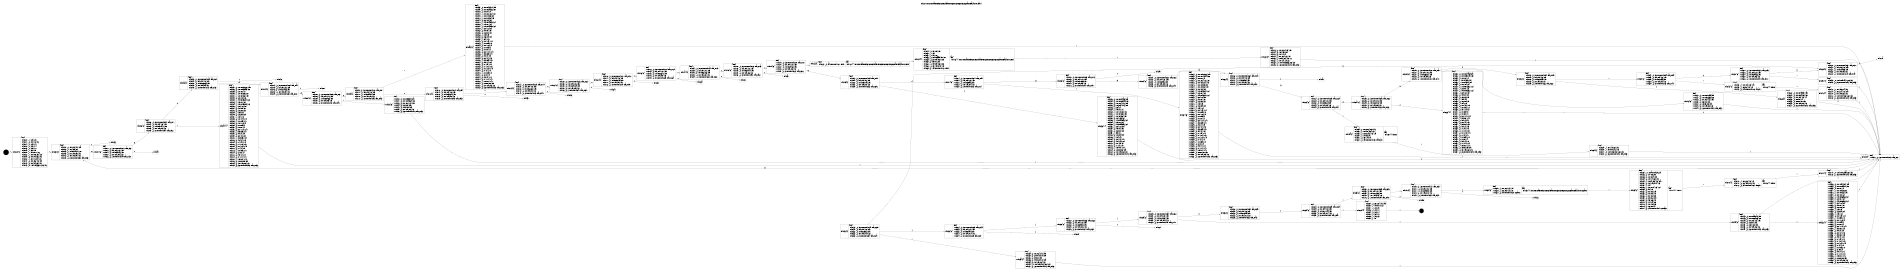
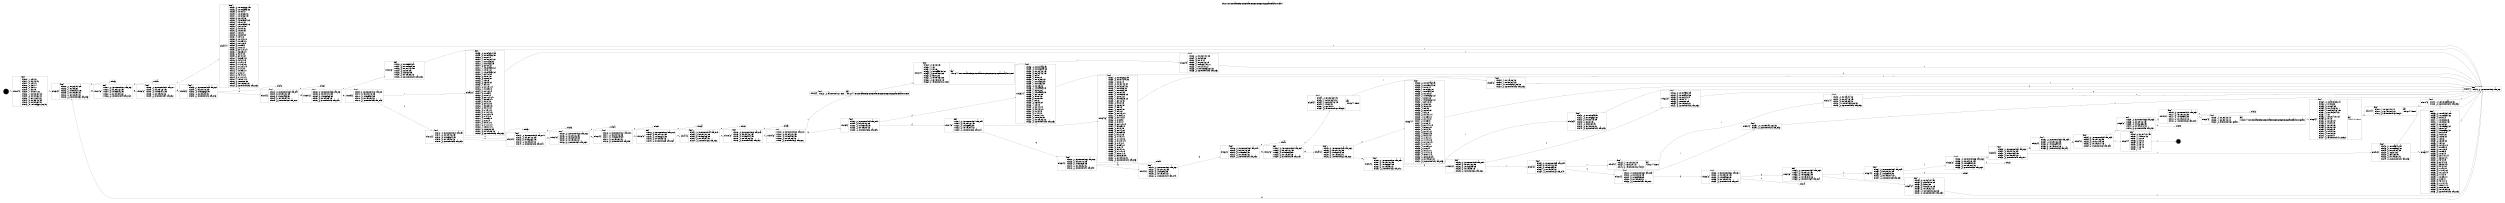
edge "0x402348 [28]" -> "0x40232c [28]": reversed
